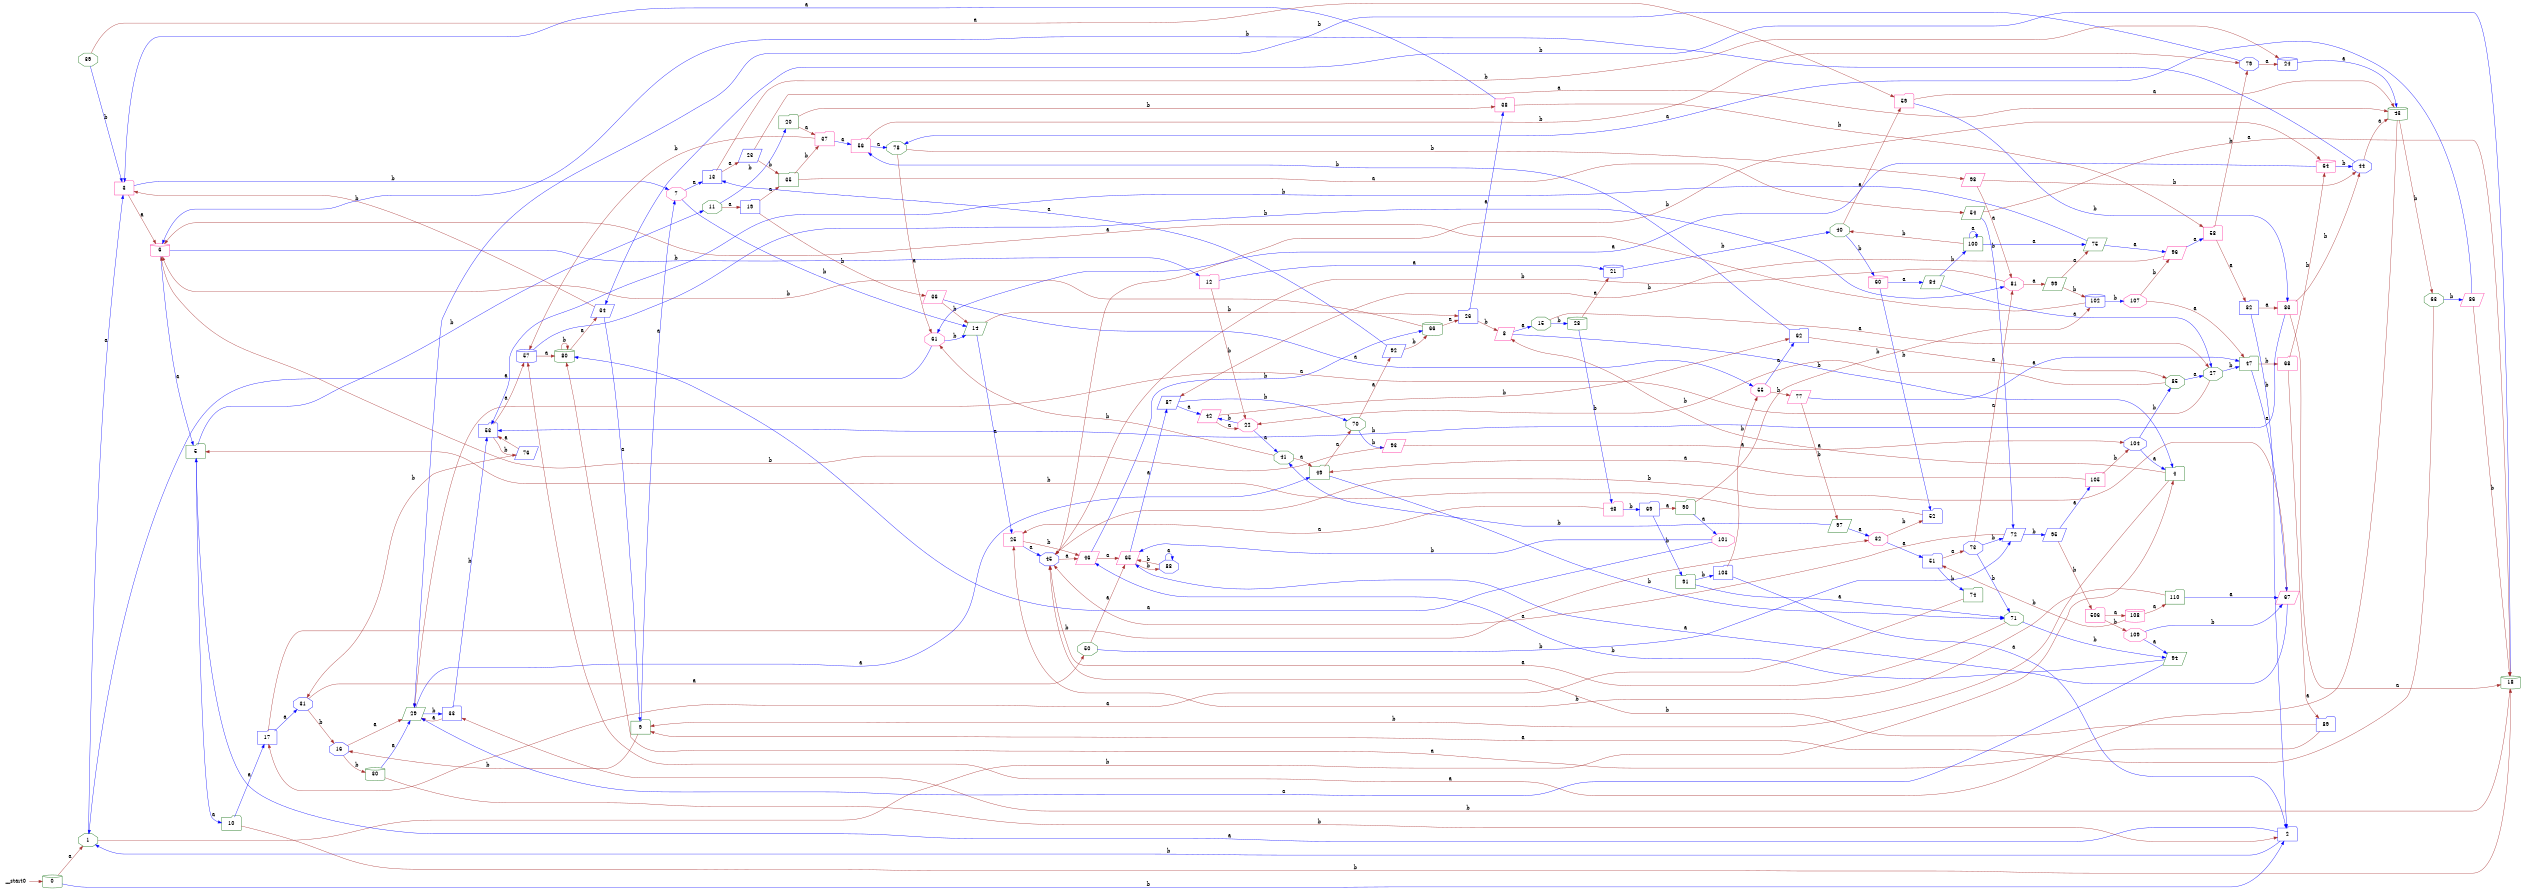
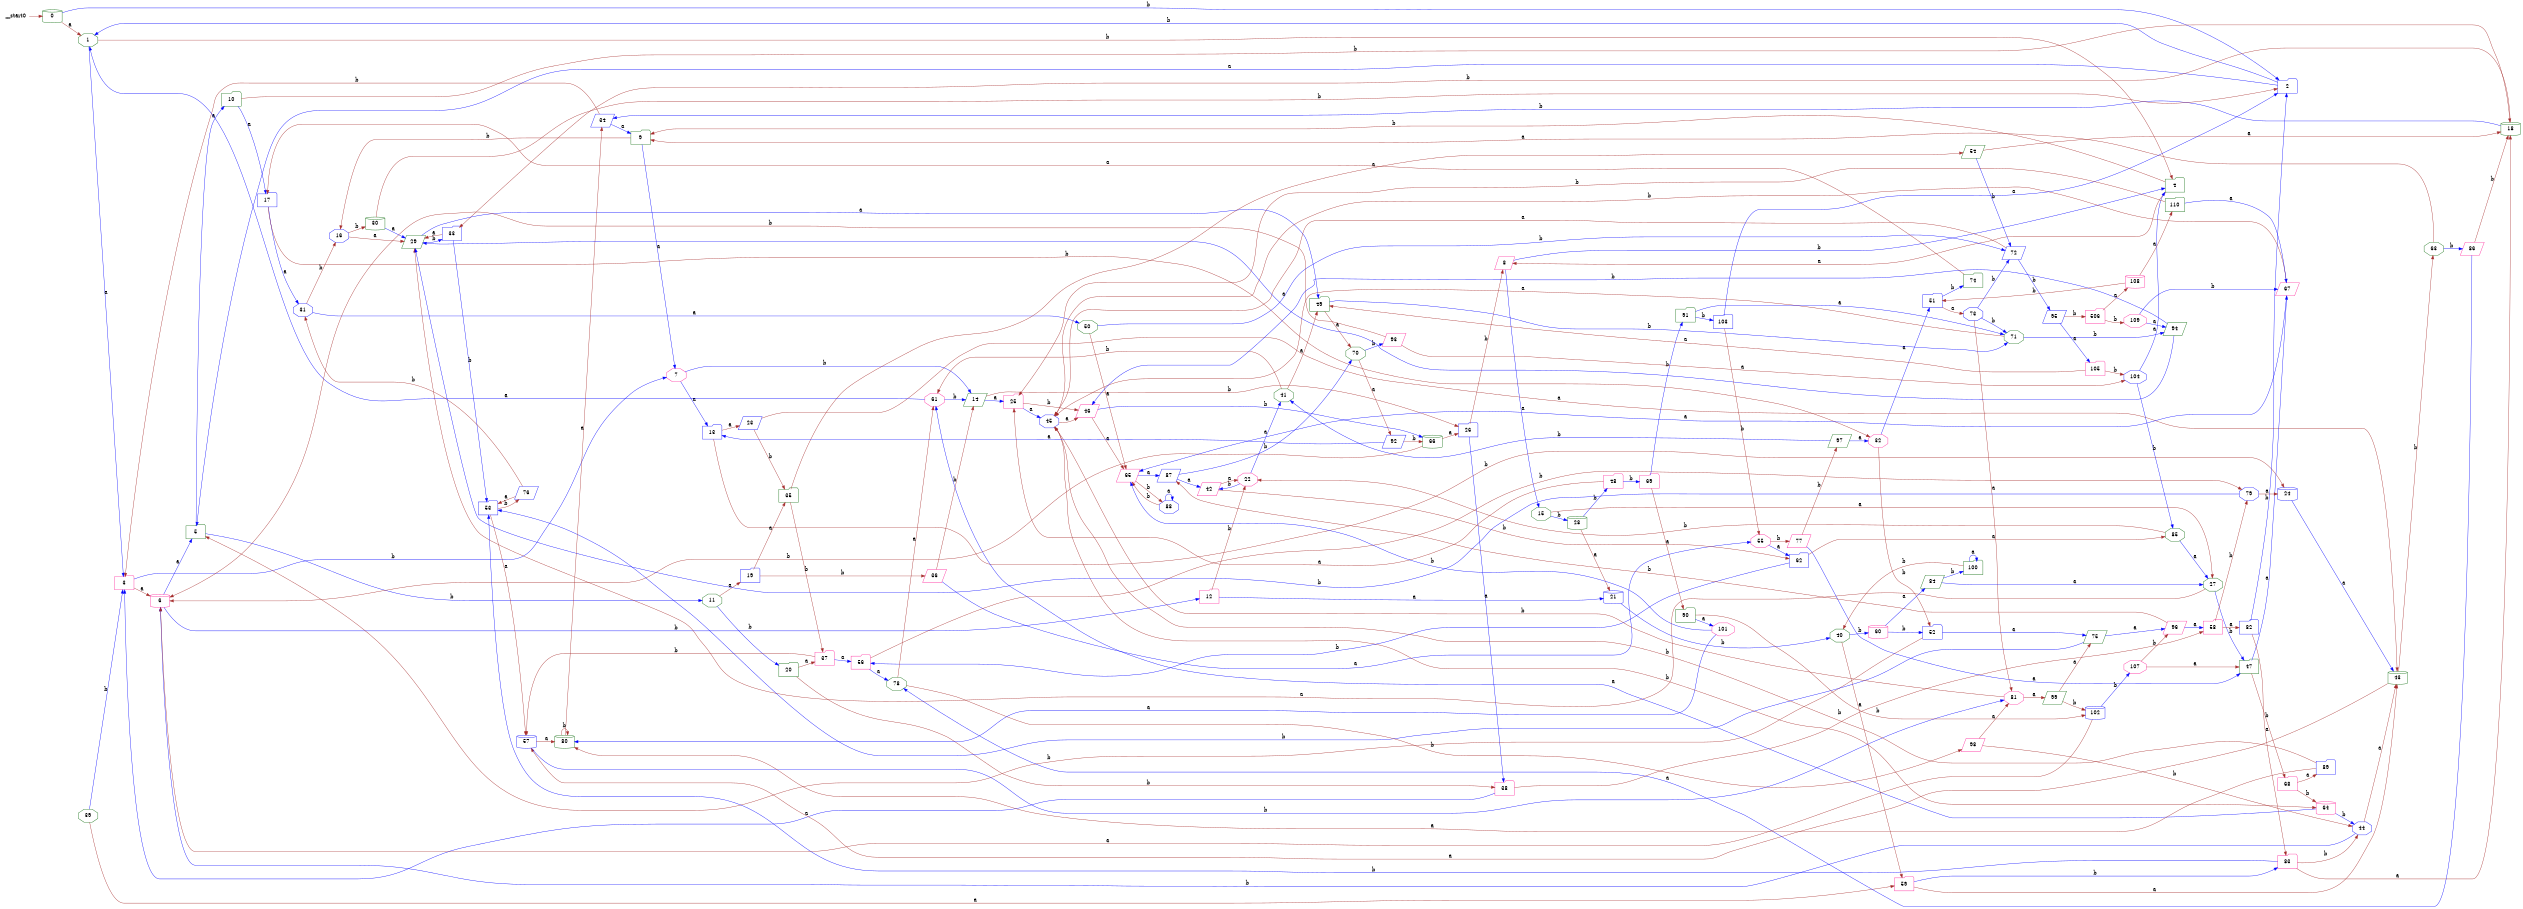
edge "100" -> "75": now "52" -> "75"
node "69": color blue -> deeppink
edge "31" -> "50": color brown -> blue
